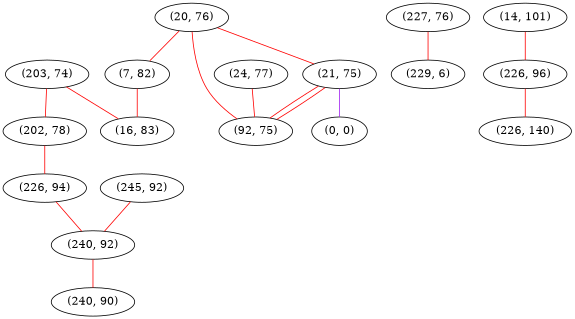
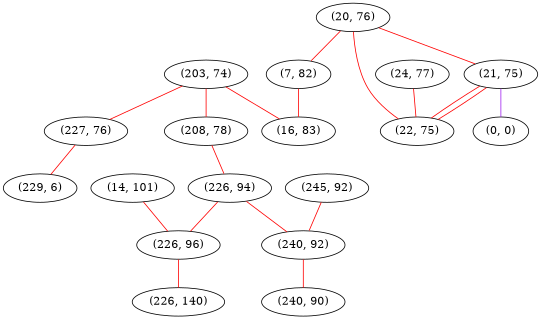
edge "(203, 74)" -- "(227, 76)": added
node "(202, 78)": label "(202, 78)" -> "(208, 78)"
node "(92, 75)": label "(92, 75)" -> "(22, 75)"
edge "(226, 94)" -- "(226, 96)": added
